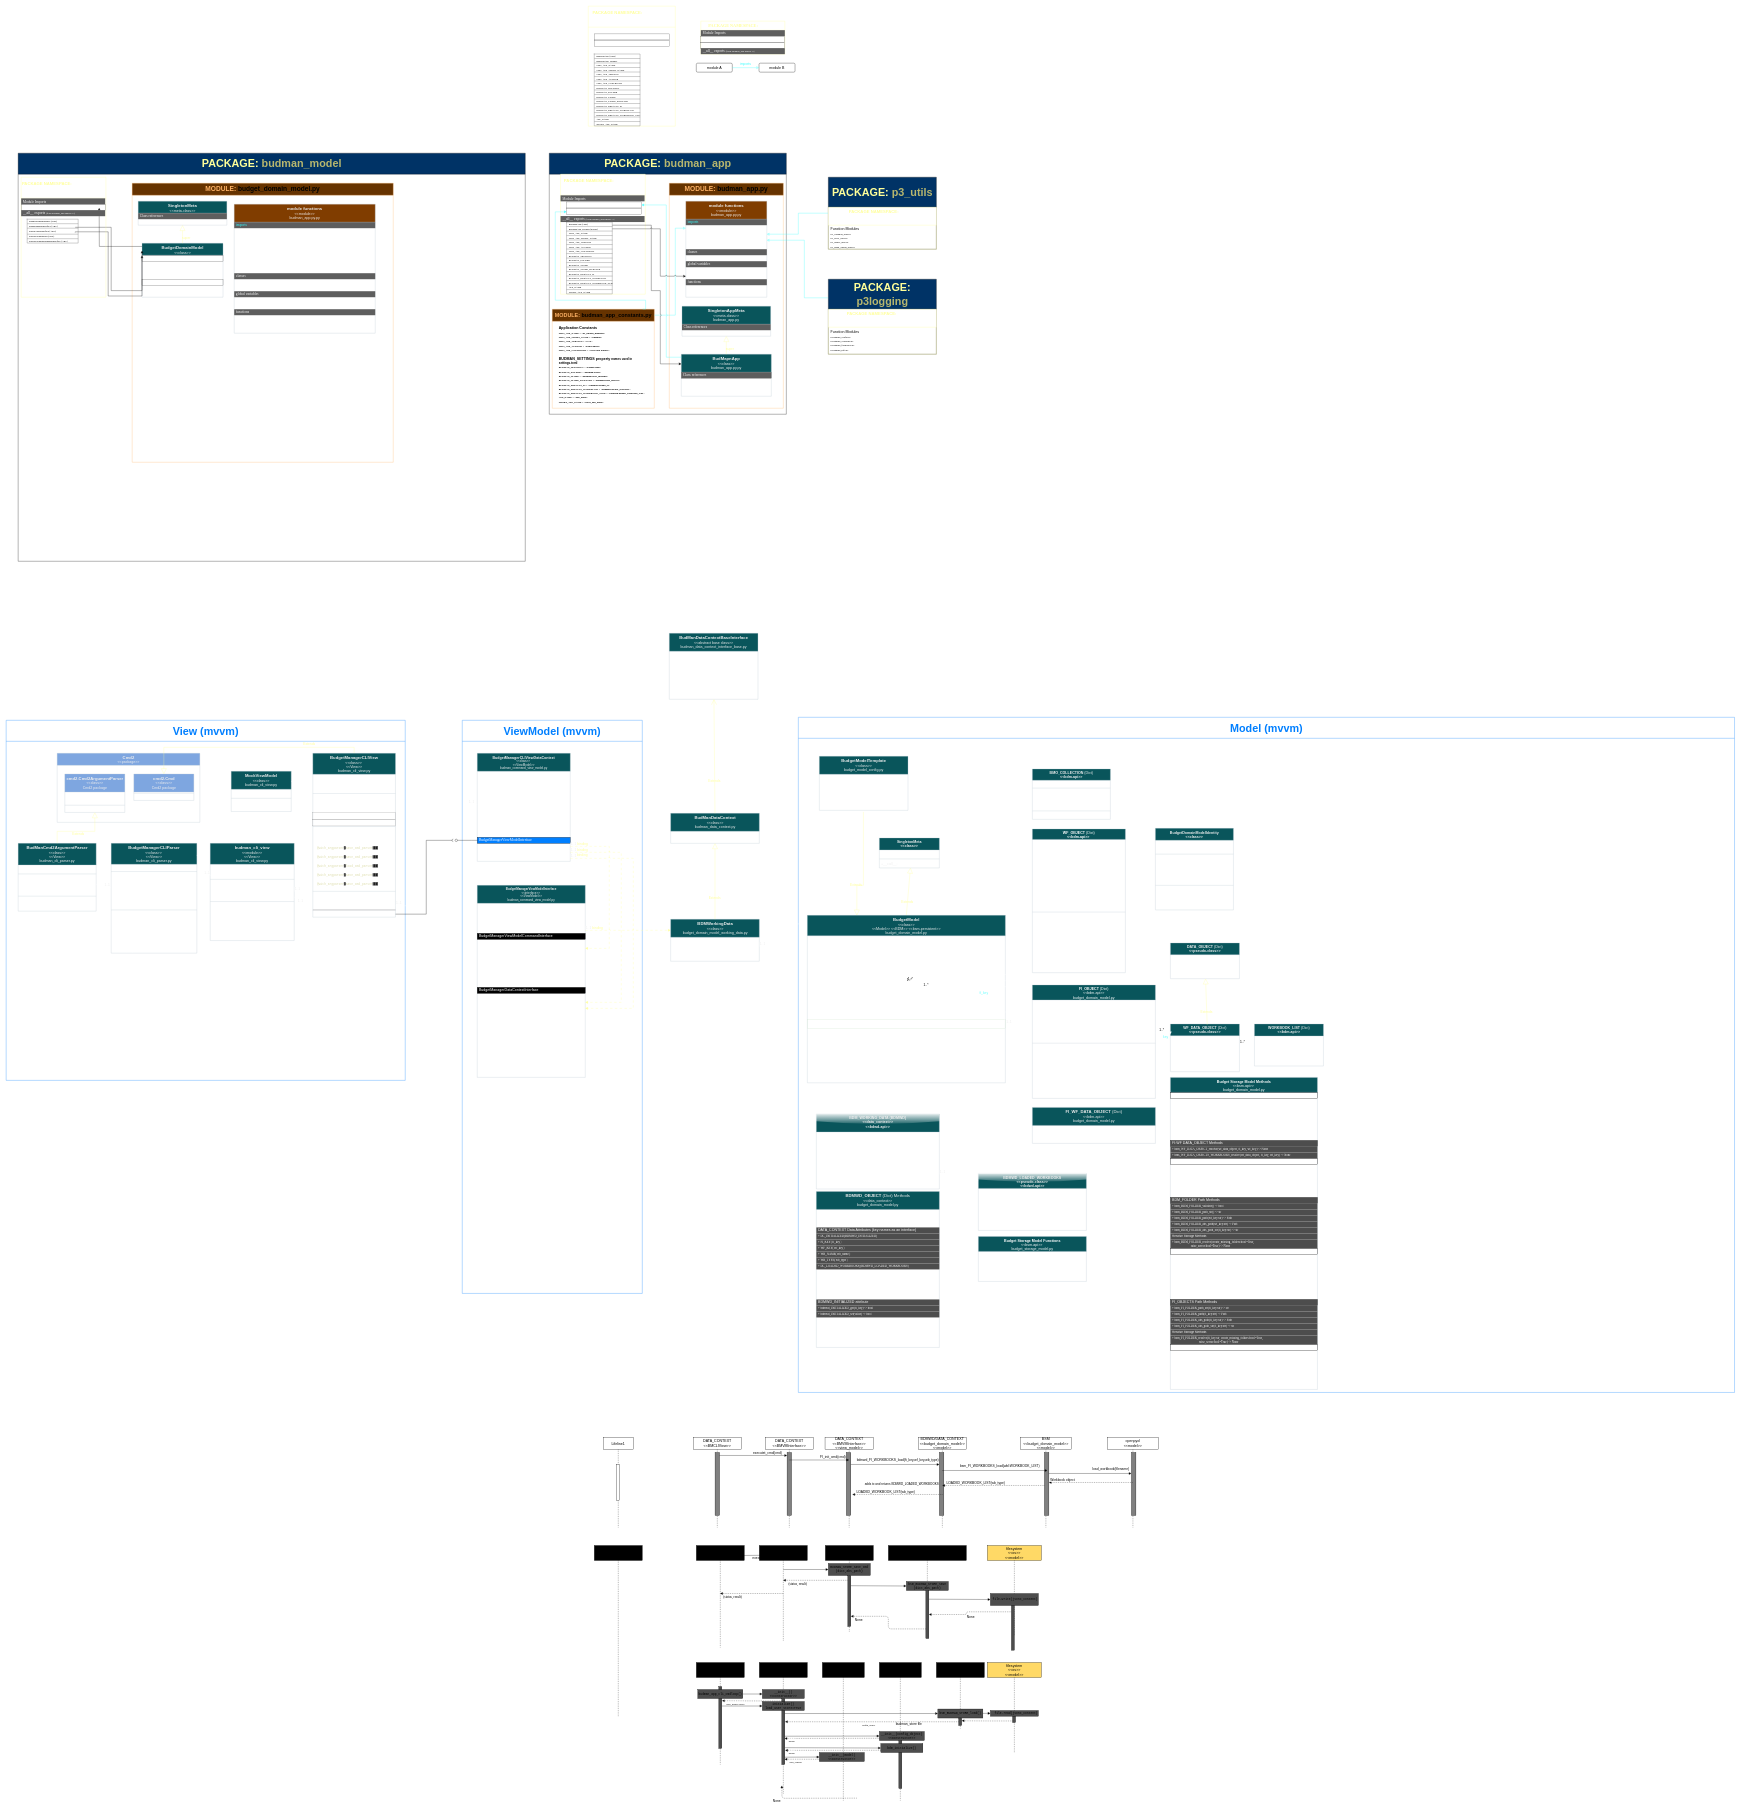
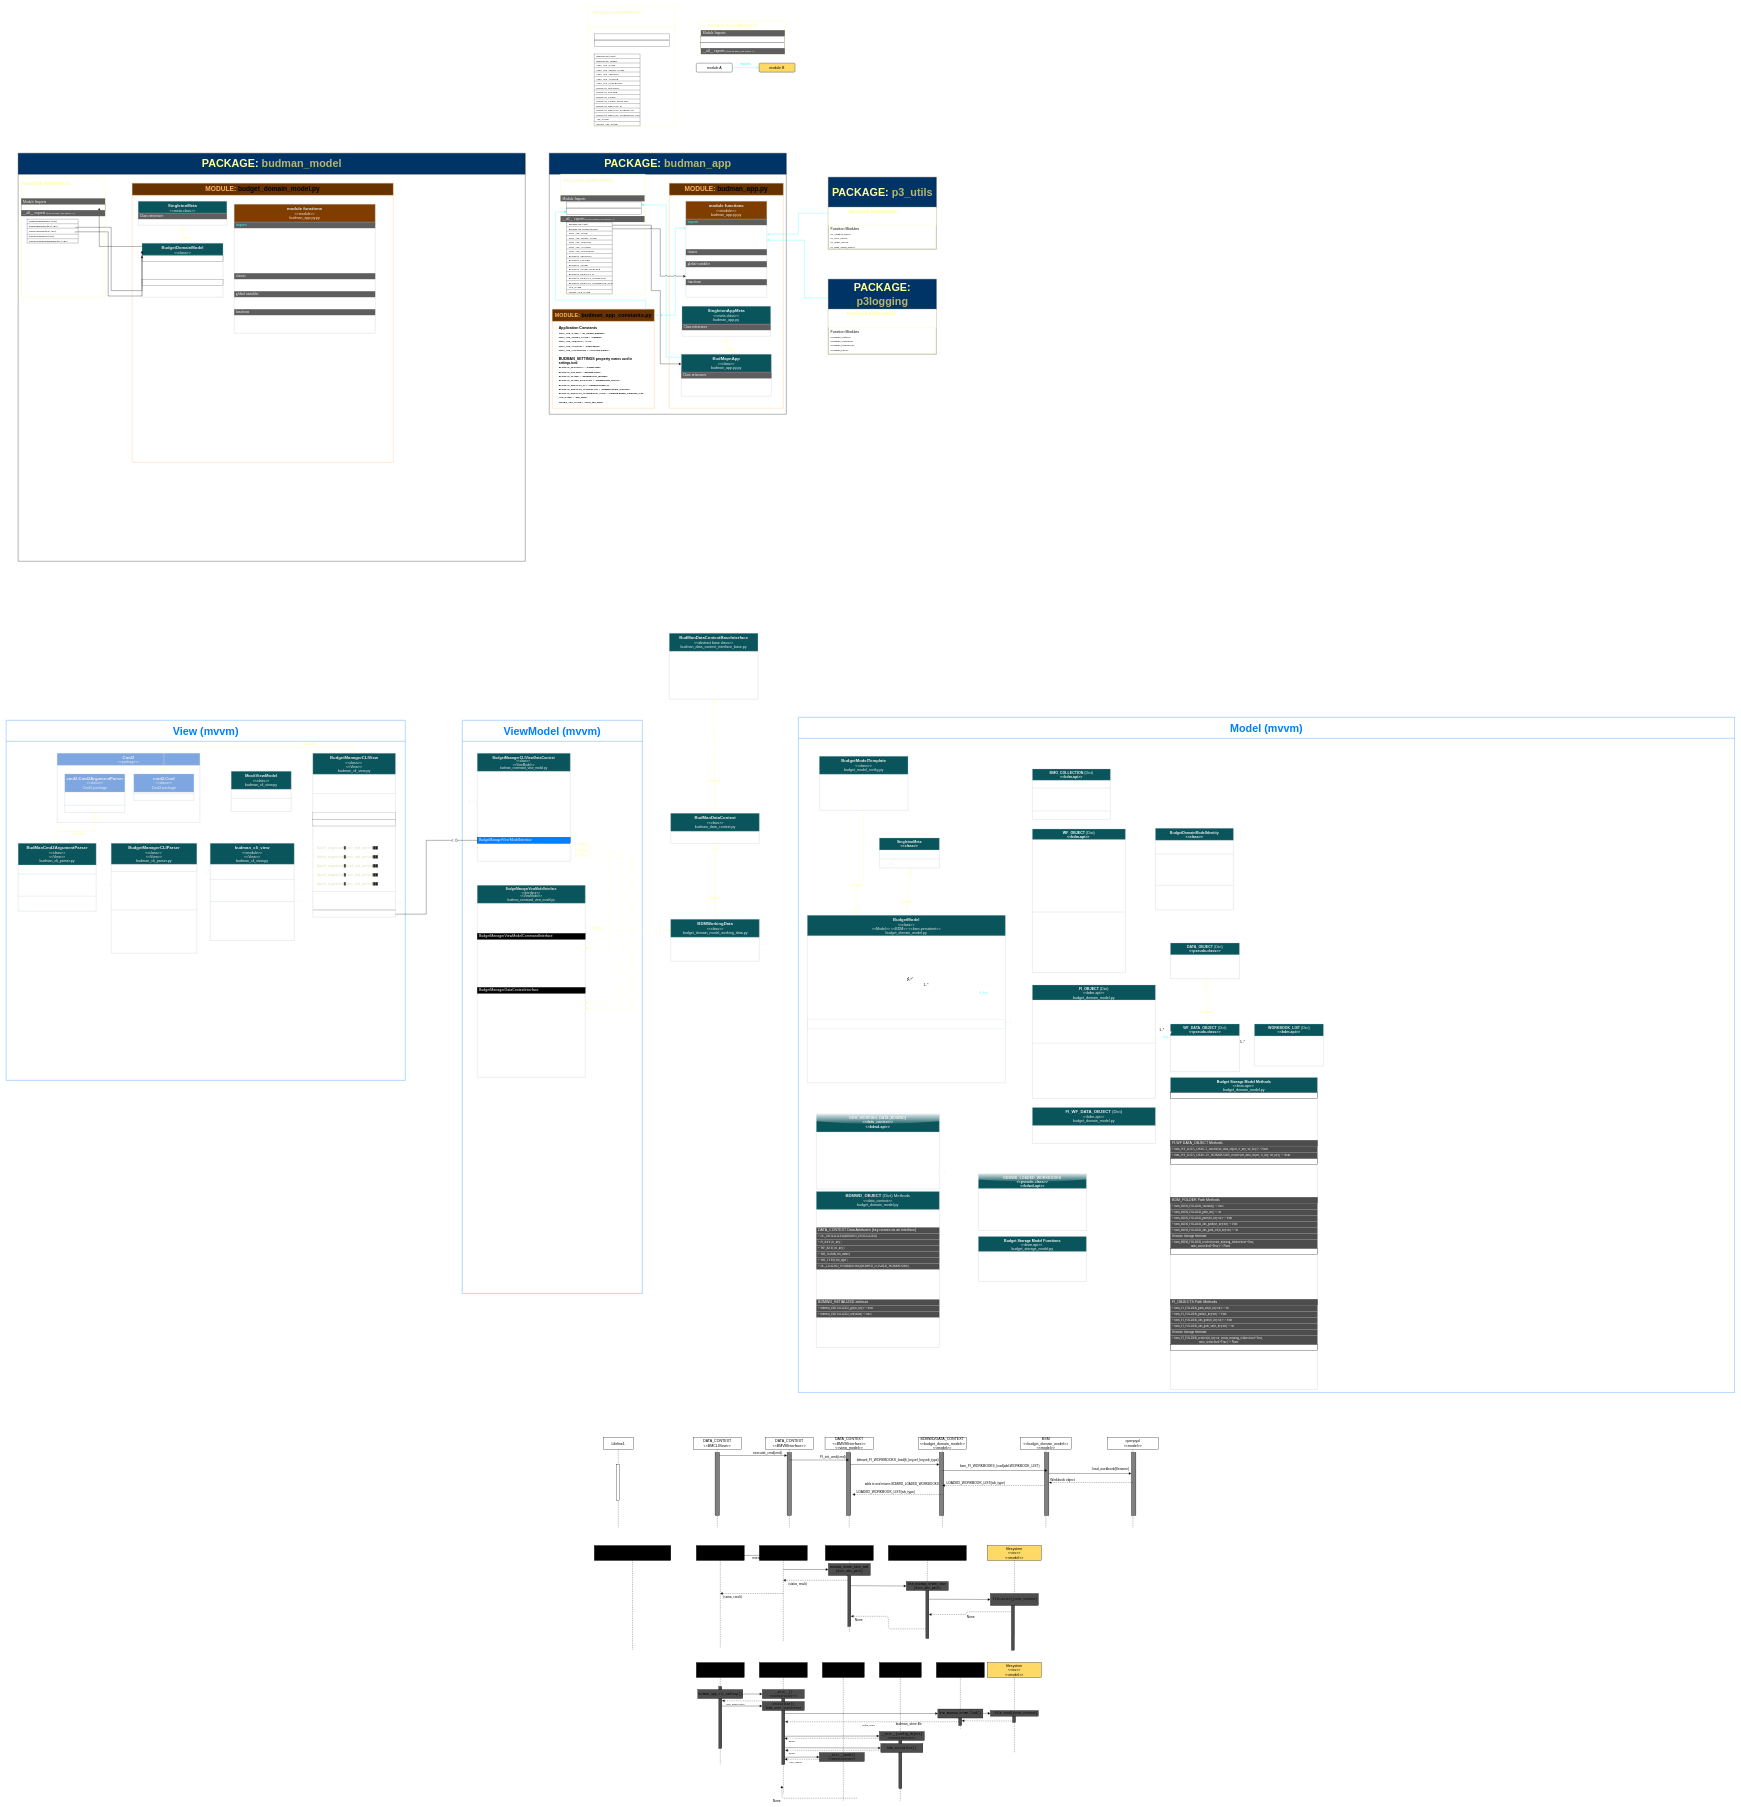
node "module B": fillcolor #ffffff -> #ffd966
node "lifeline <<class or module>> <<view, viewmodel, model>>": size 48x171 -> 77x105
